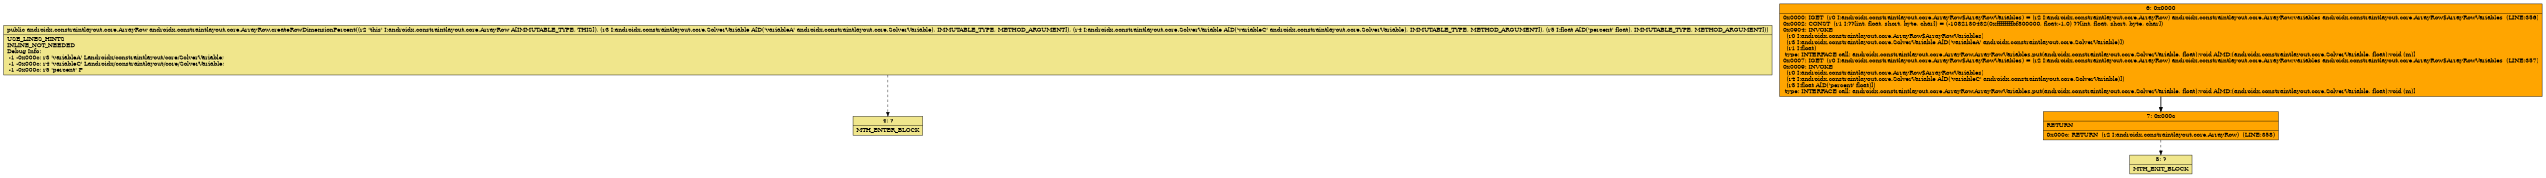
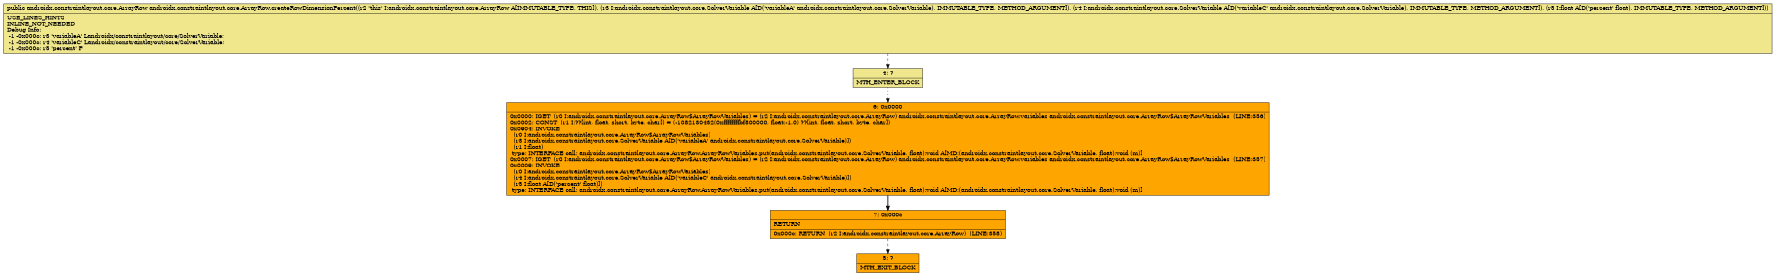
edge "4: ?" -> "6: 0x0000": added
node "5: ?": fillcolor khaki -> orange
